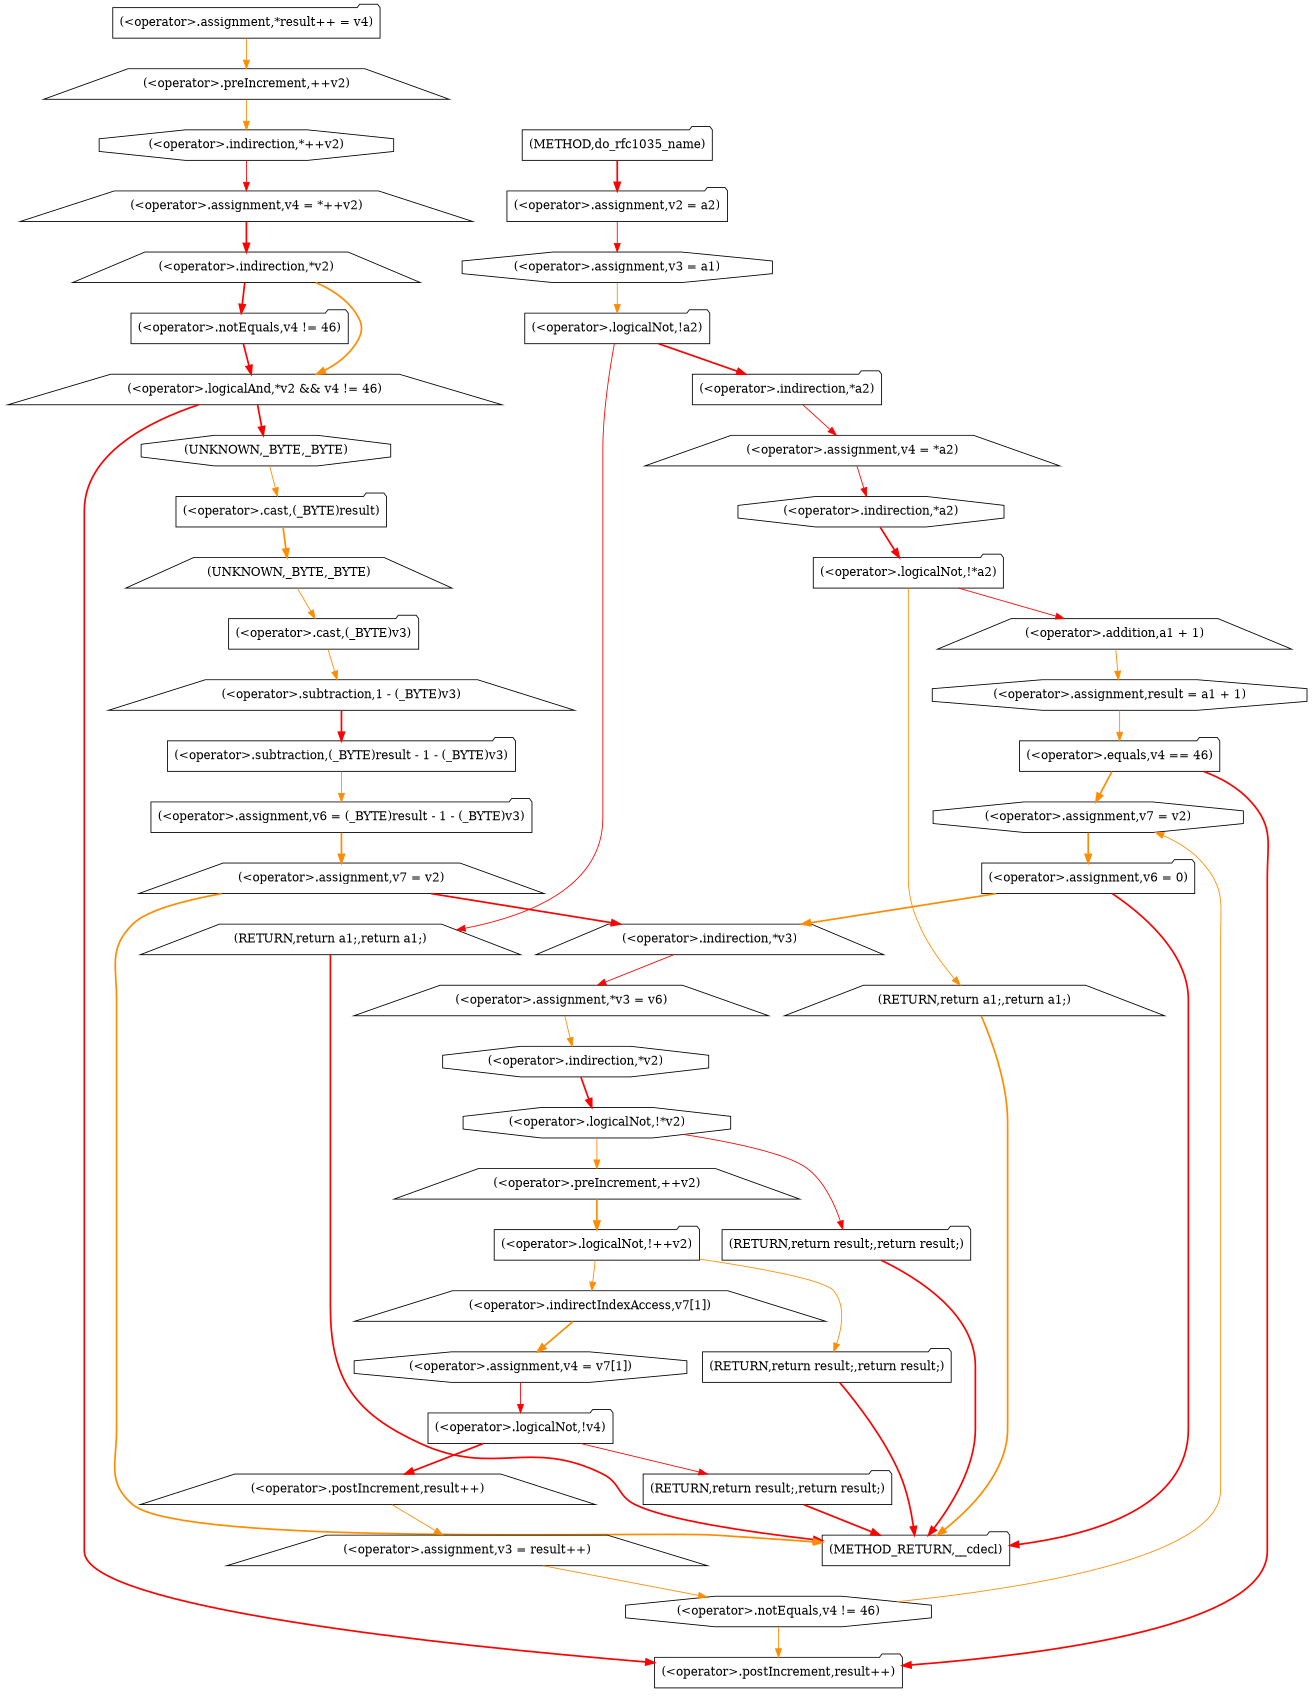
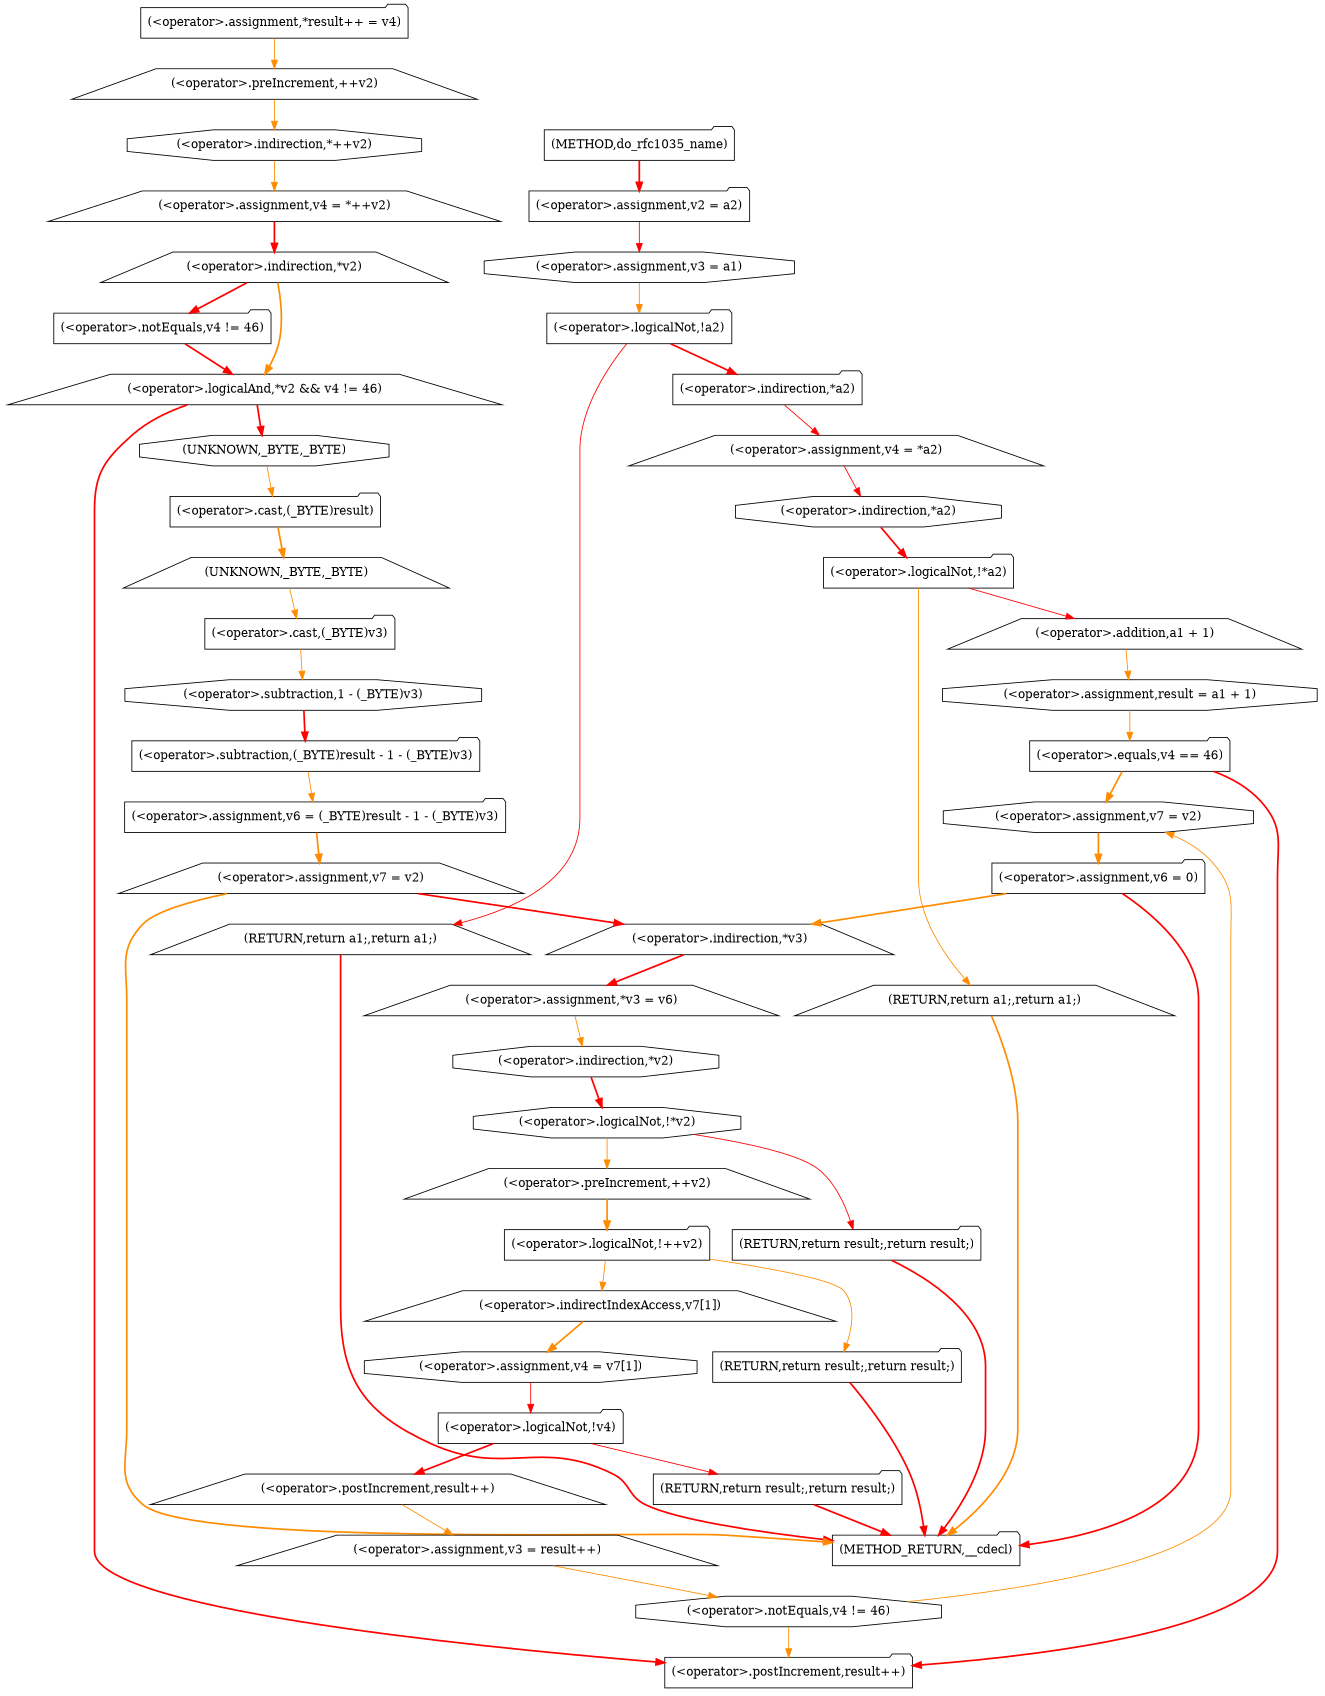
edge "(<operator>.indirection,*++v2)" -> "(<operator>.assignment,v4 = *++v2)": color red -> darkorange
node "(<operator>.subtraction,1 - (_BYTE)v3)": shape trapezium -> octagon
edge "(<operator>.indirection,*v3)" -> "(<operator>.assignment,*v3 = v6)": style solid -> bold
